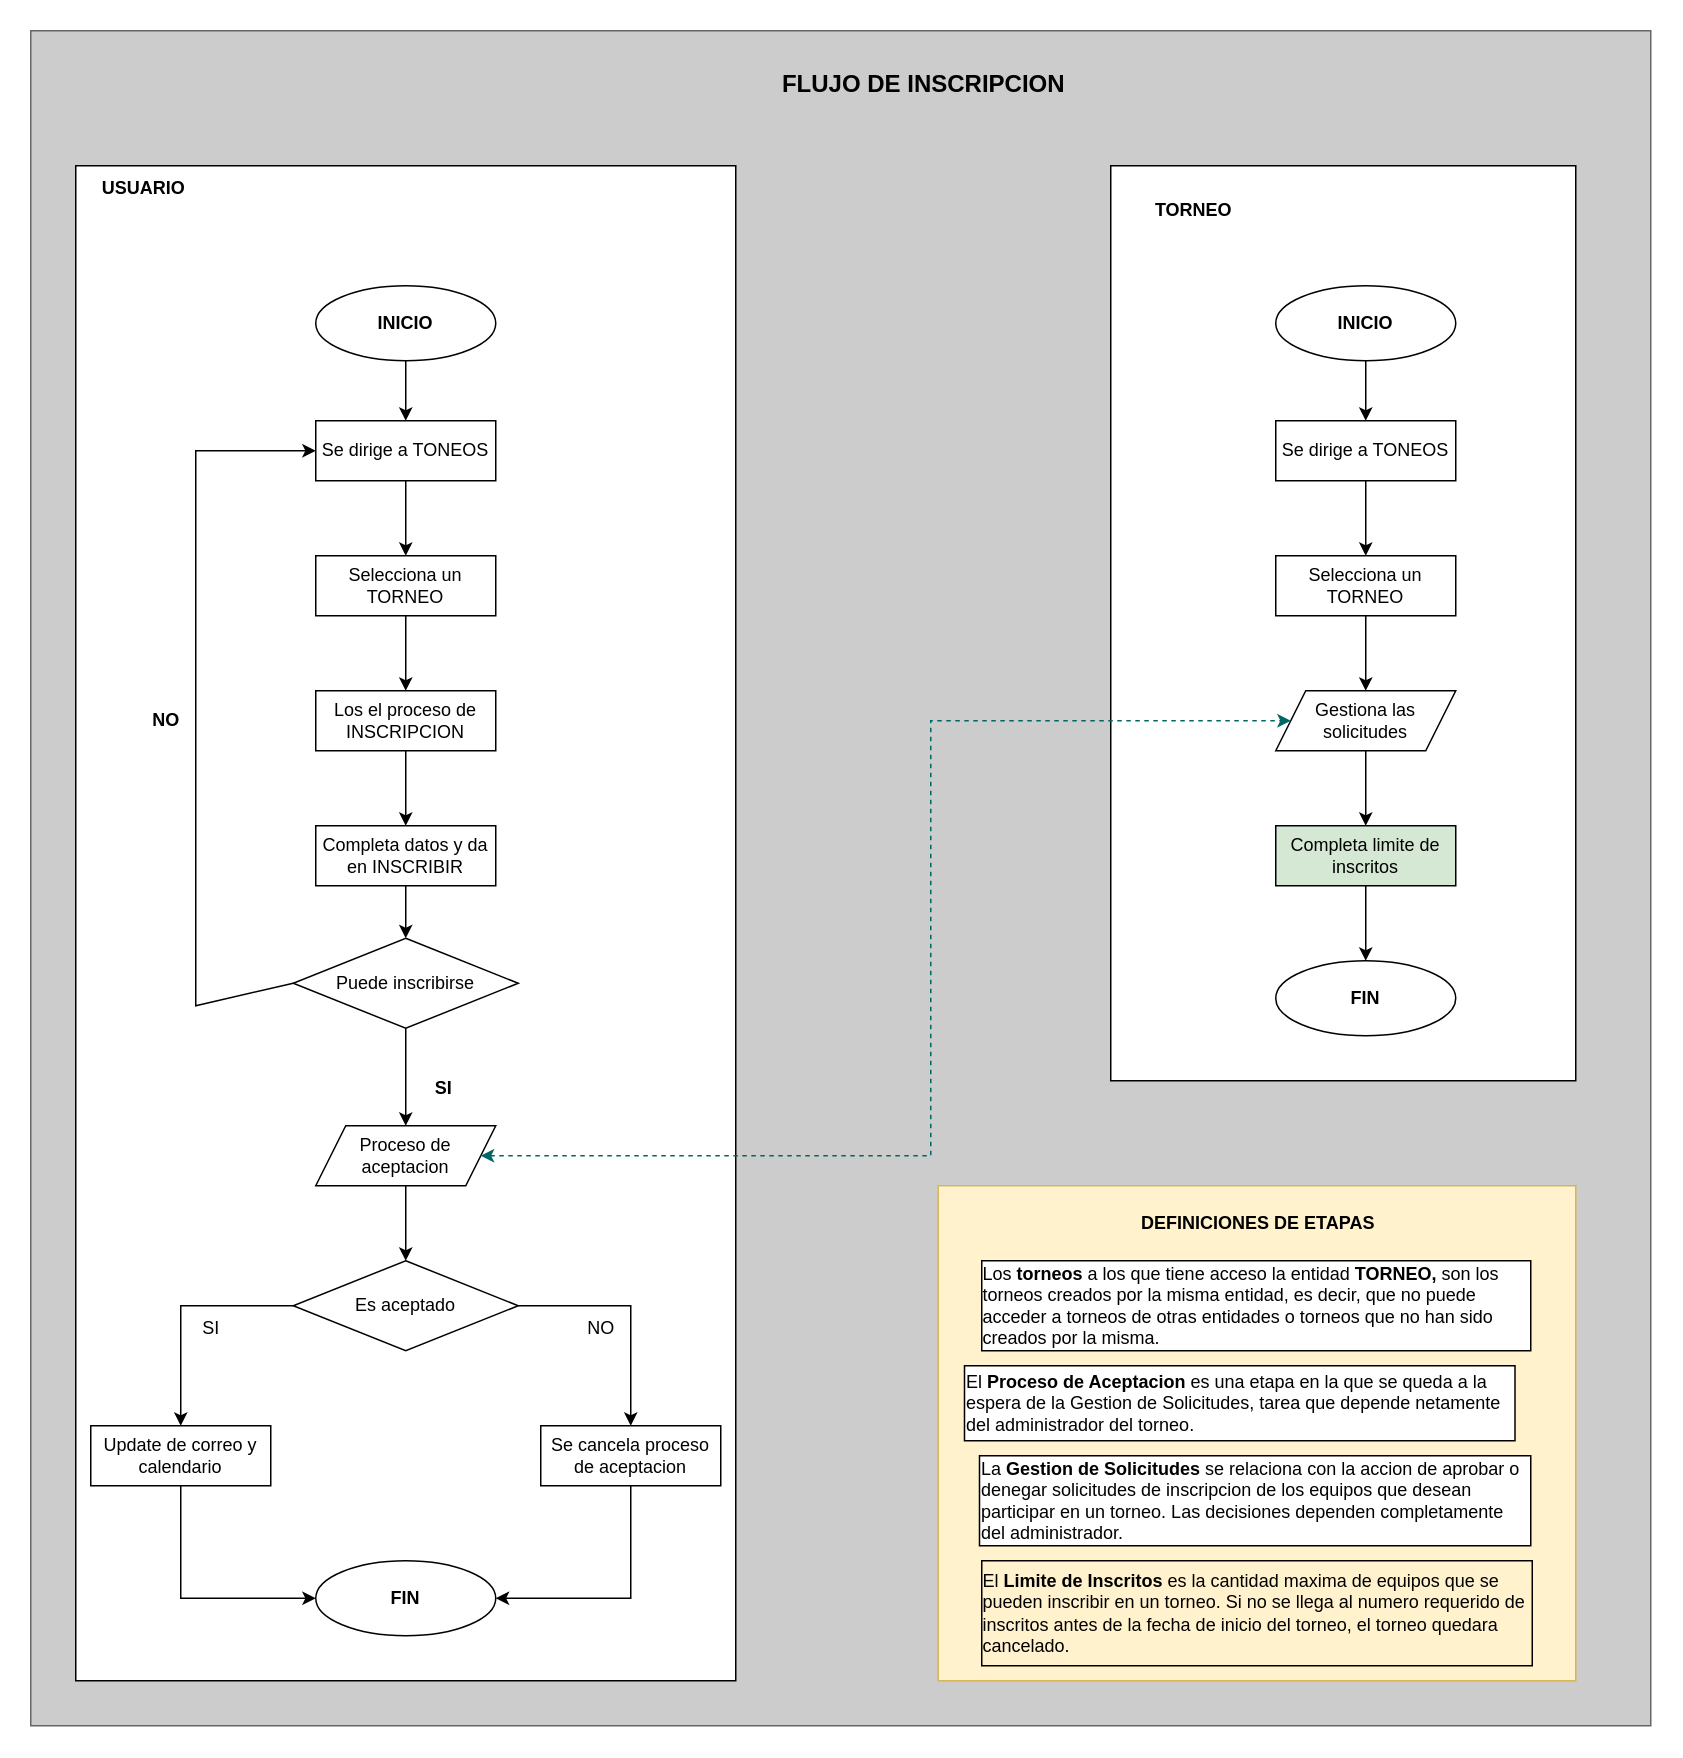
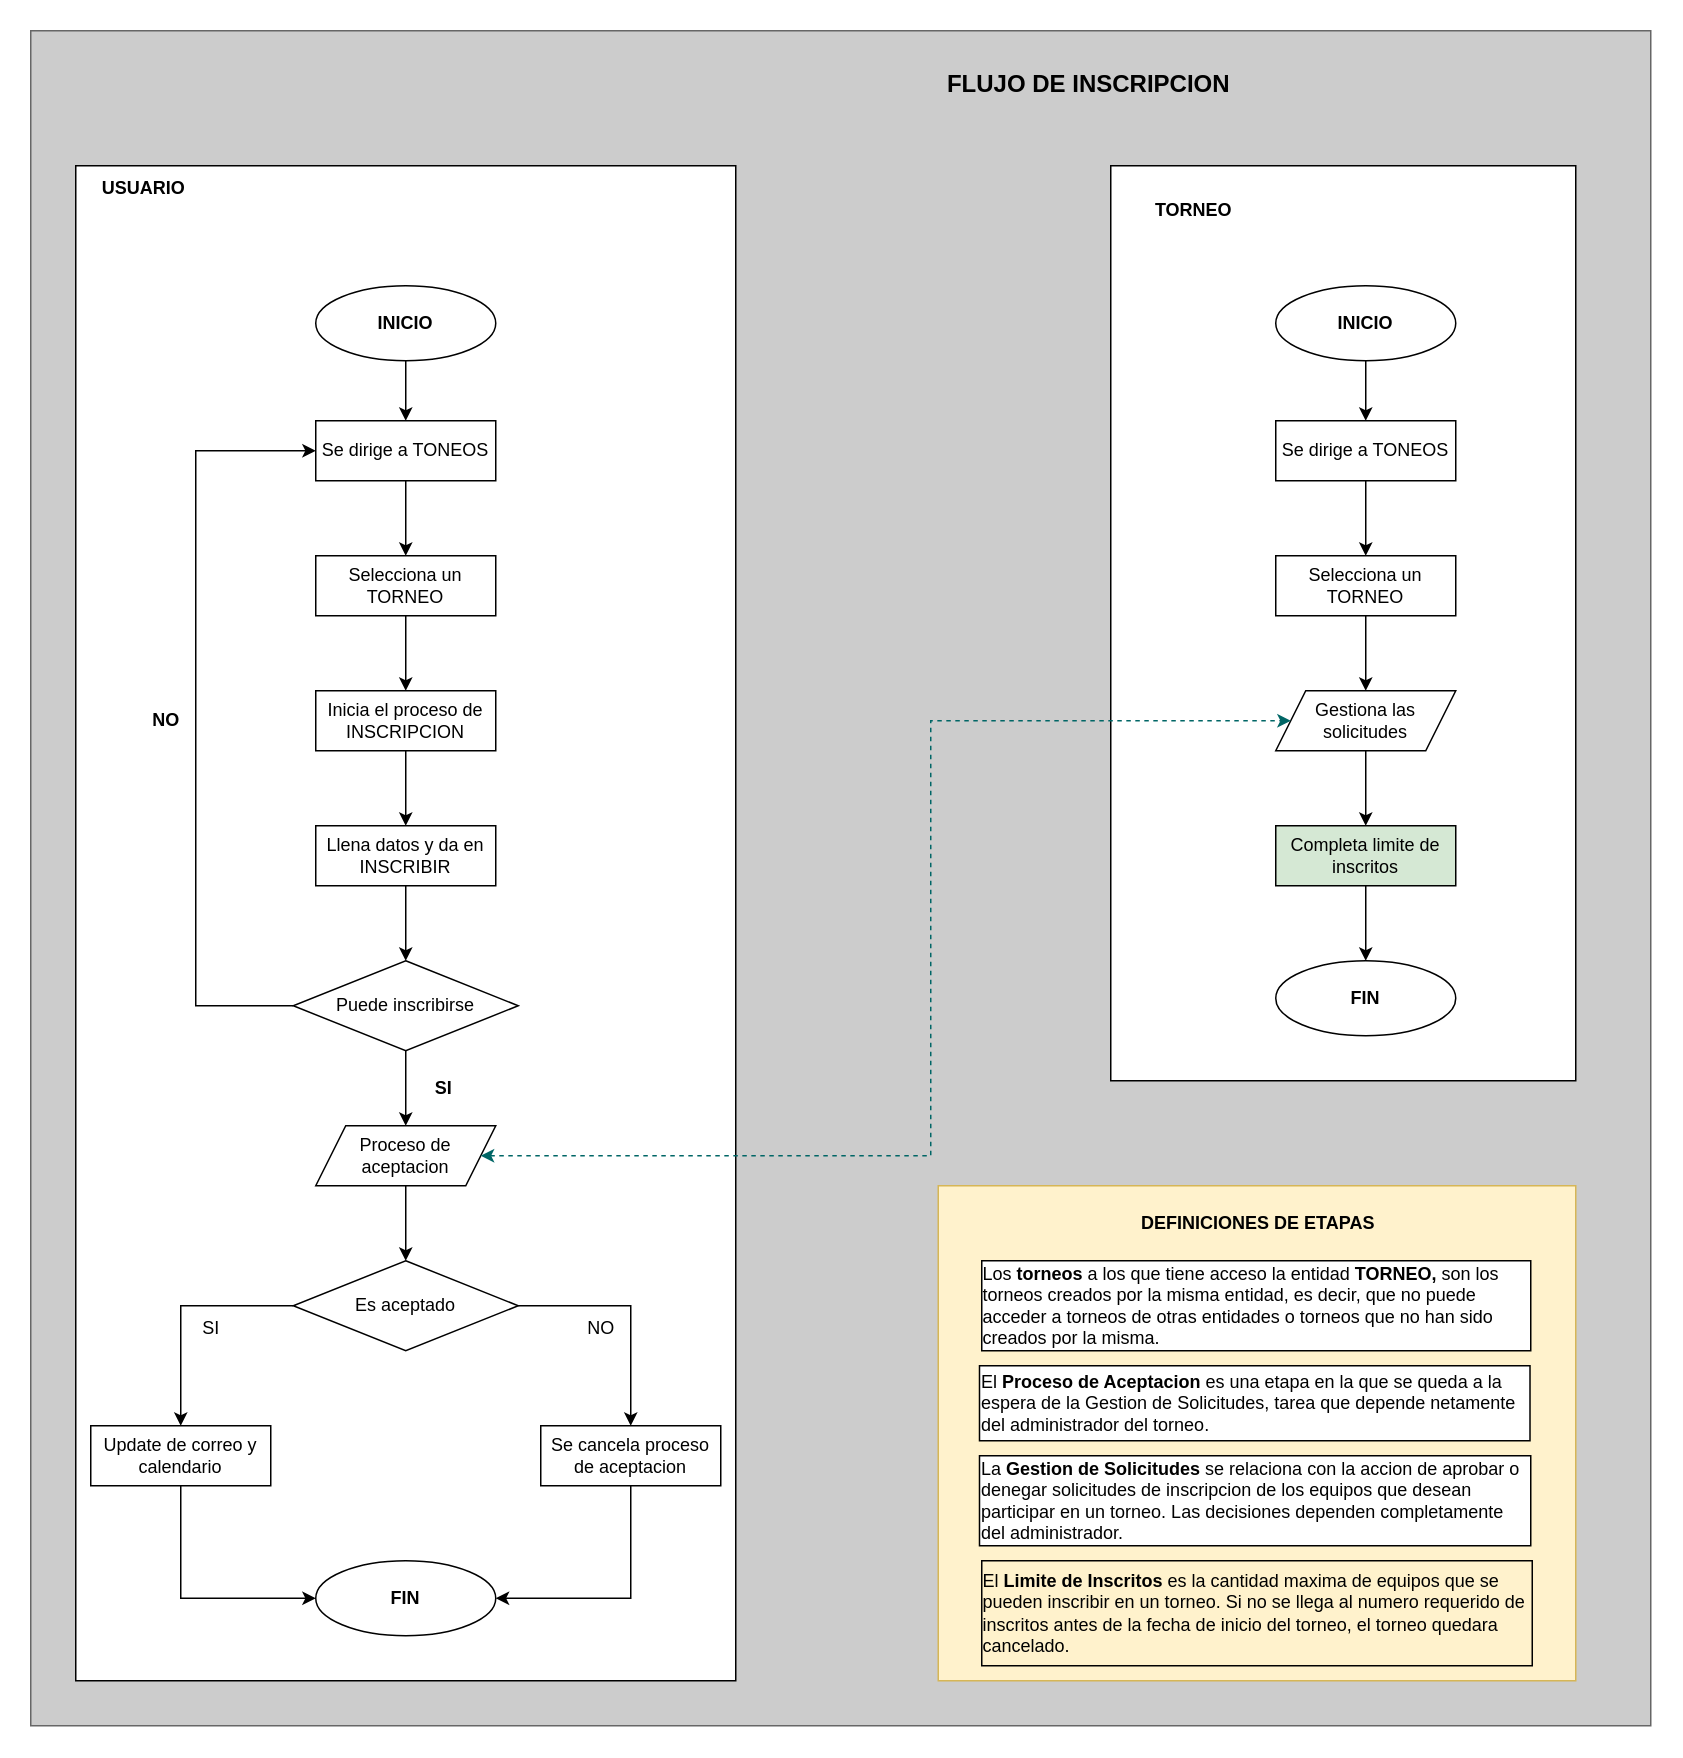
node "FLUJO DE INSCRIPCION": moved (923, 83) -> (1088, 83)
node "Los el proceso de INSCRIPCION": label "Los el proceso de INSCRIPCION" -> "Inicia el proceso de INSCRIPCION"
node "Completa datos y da en INSCRIBIR": label "Completa datos y da en INSCRIBIR" -> "Llena datos y da en INSCRIBIR"
node "Puede inscribirse": moved (406, 983) -> (406, 1006)
node "El Proceso de Aceptacion es una etapa en la que se queda a la espera de la Gestion de Solicitudes, tarea que depende netamente del administrador del torneo.": moved (1240, 1403) -> (1255, 1403)
